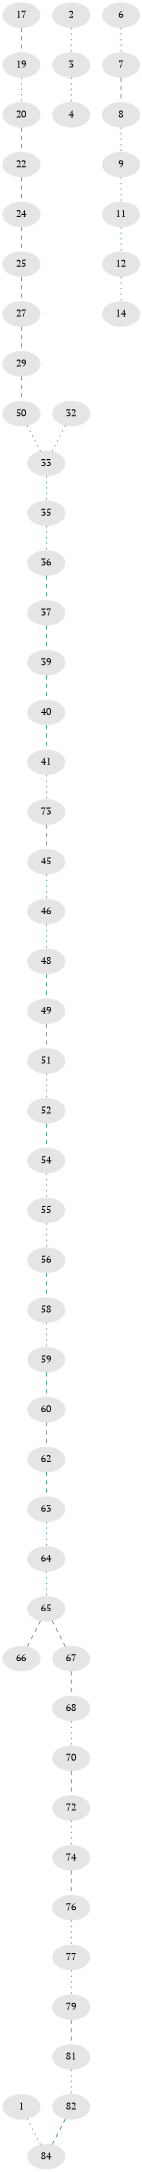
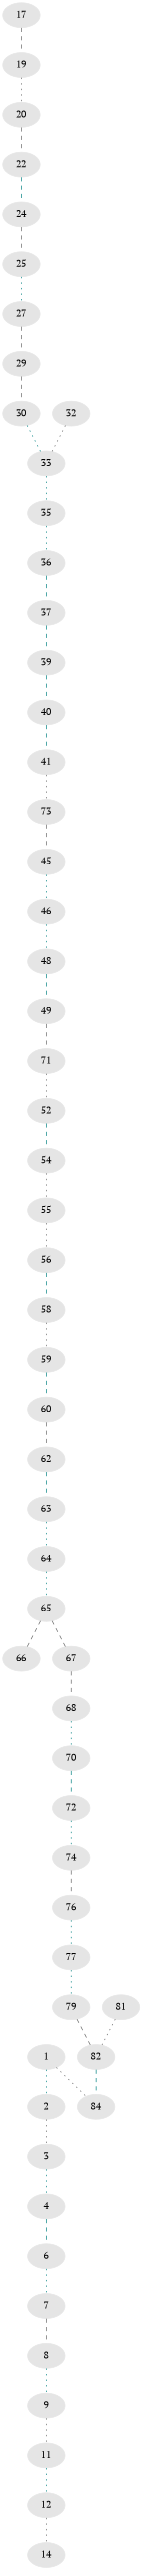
edge "25" -- "27": style dashed -> dotted
node "50": label "50" -> "30"
node "51": label "51" -> "71"
edge "79" -- "81": now "79" -- "82"
edge "1" -- "2": added
edge "4" -- "6": added
